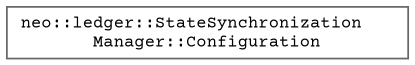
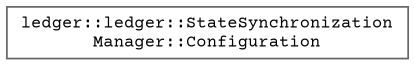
node "neo::ledger::StateSynchronization Manager::Configuration": label "neo::ledger::StateSynchronization Manager::Configuration" -> "ledger::ledger::StateSynchronization Manager::Configuration"
